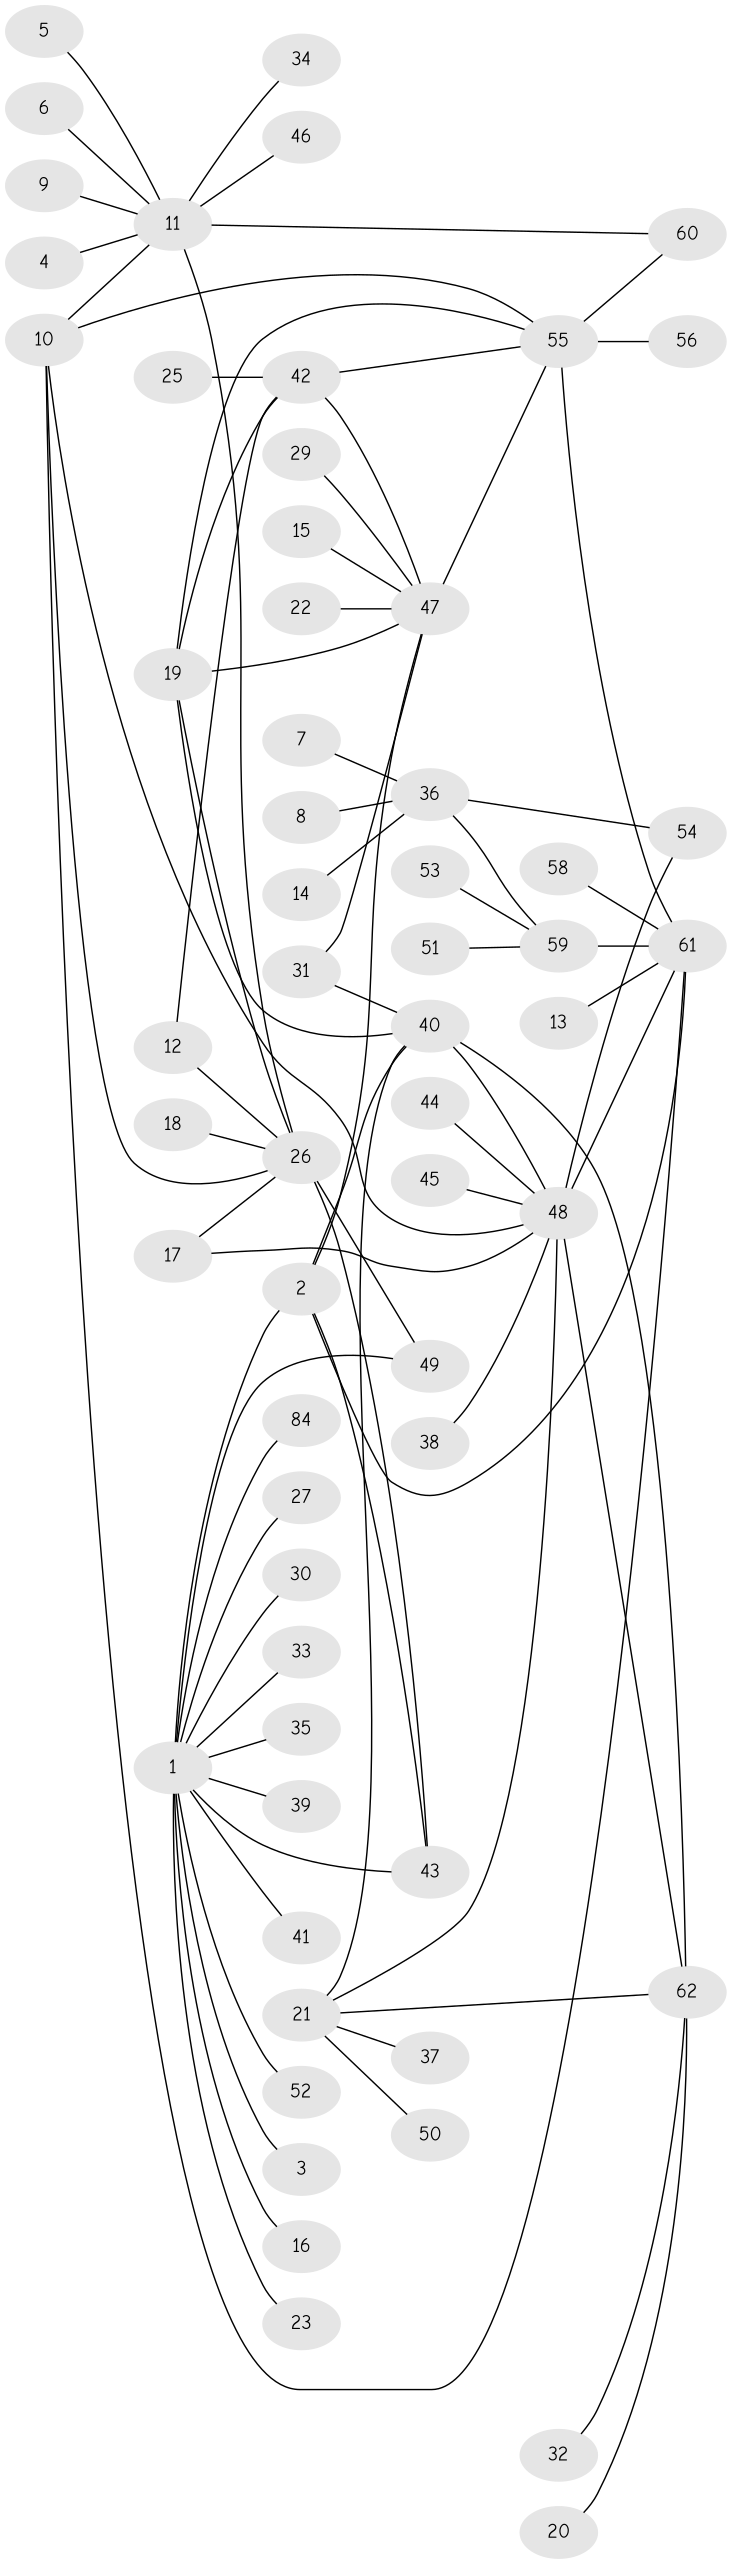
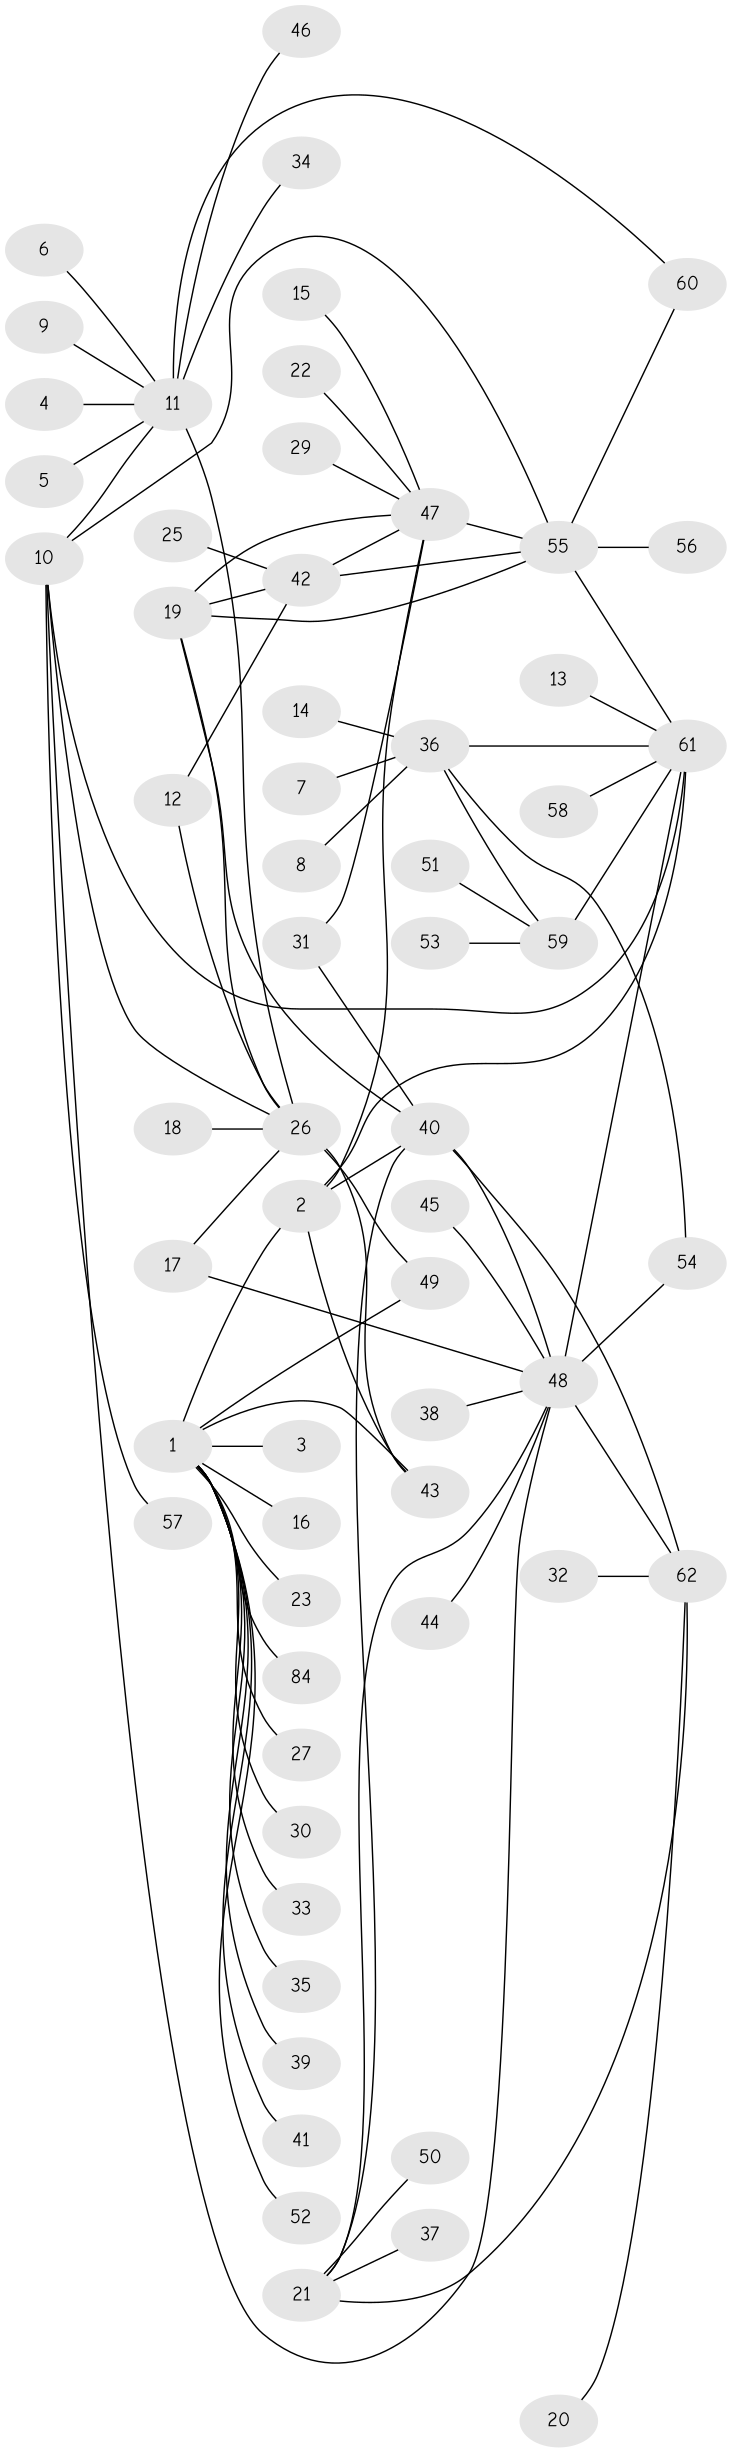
edge "36" -- "61": added
node "57": added
